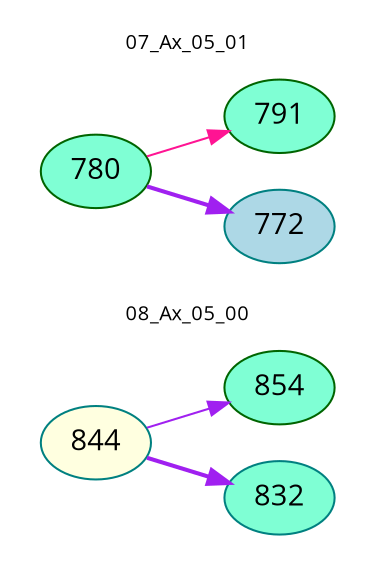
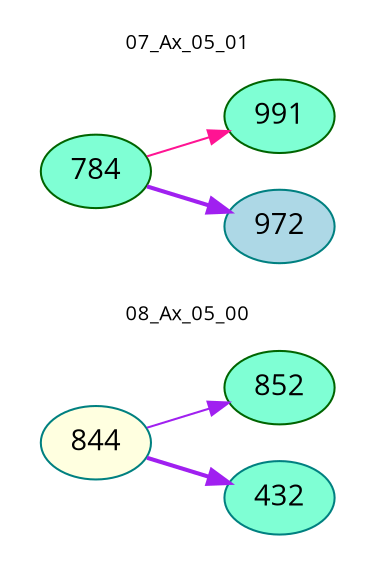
node "791": label "791" -> "991"
node "780": label "780" -> "784"
node "772": label "772" -> "972"
node "854": label "854" -> "852"
node "832": label "832" -> "432"
